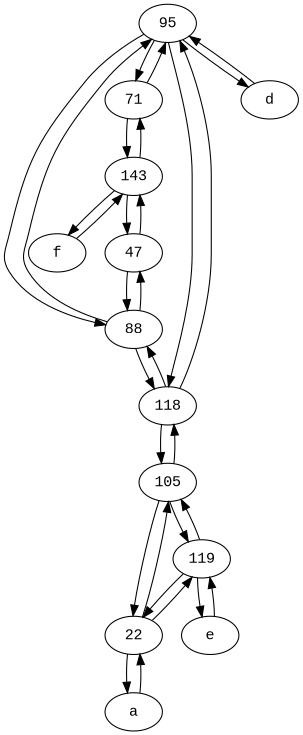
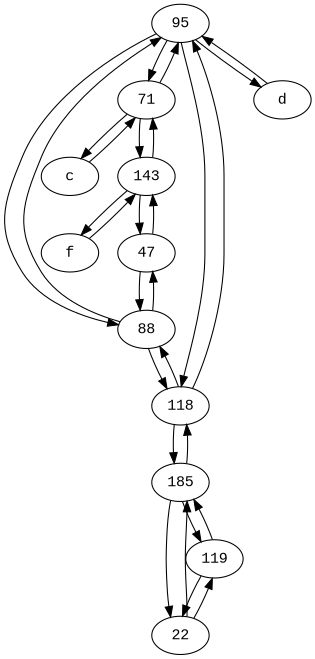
node "c": added
node "105": label "105" -> "185"
node "e": removed
node "a": removed
